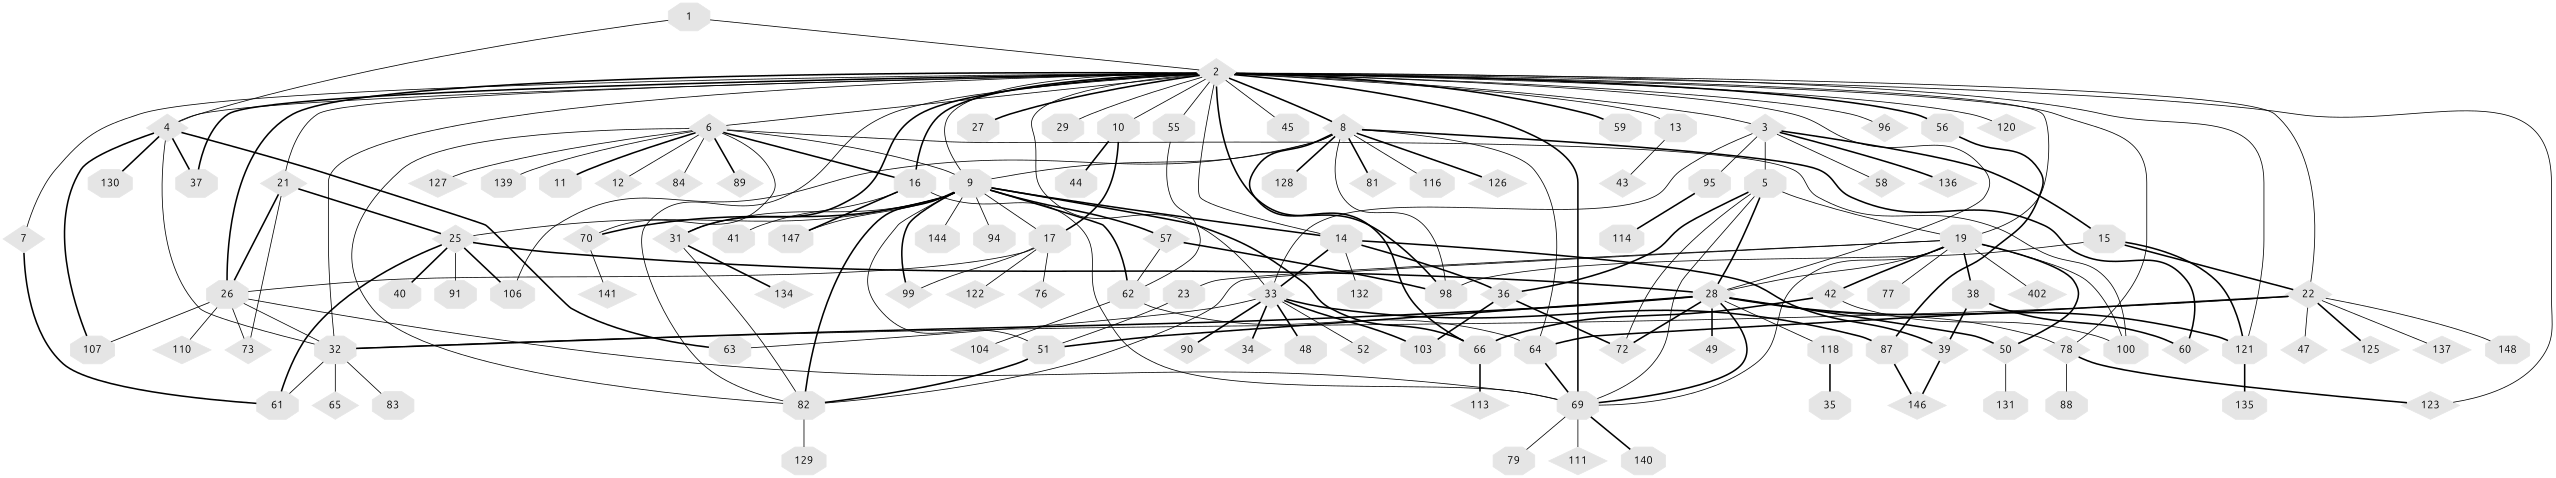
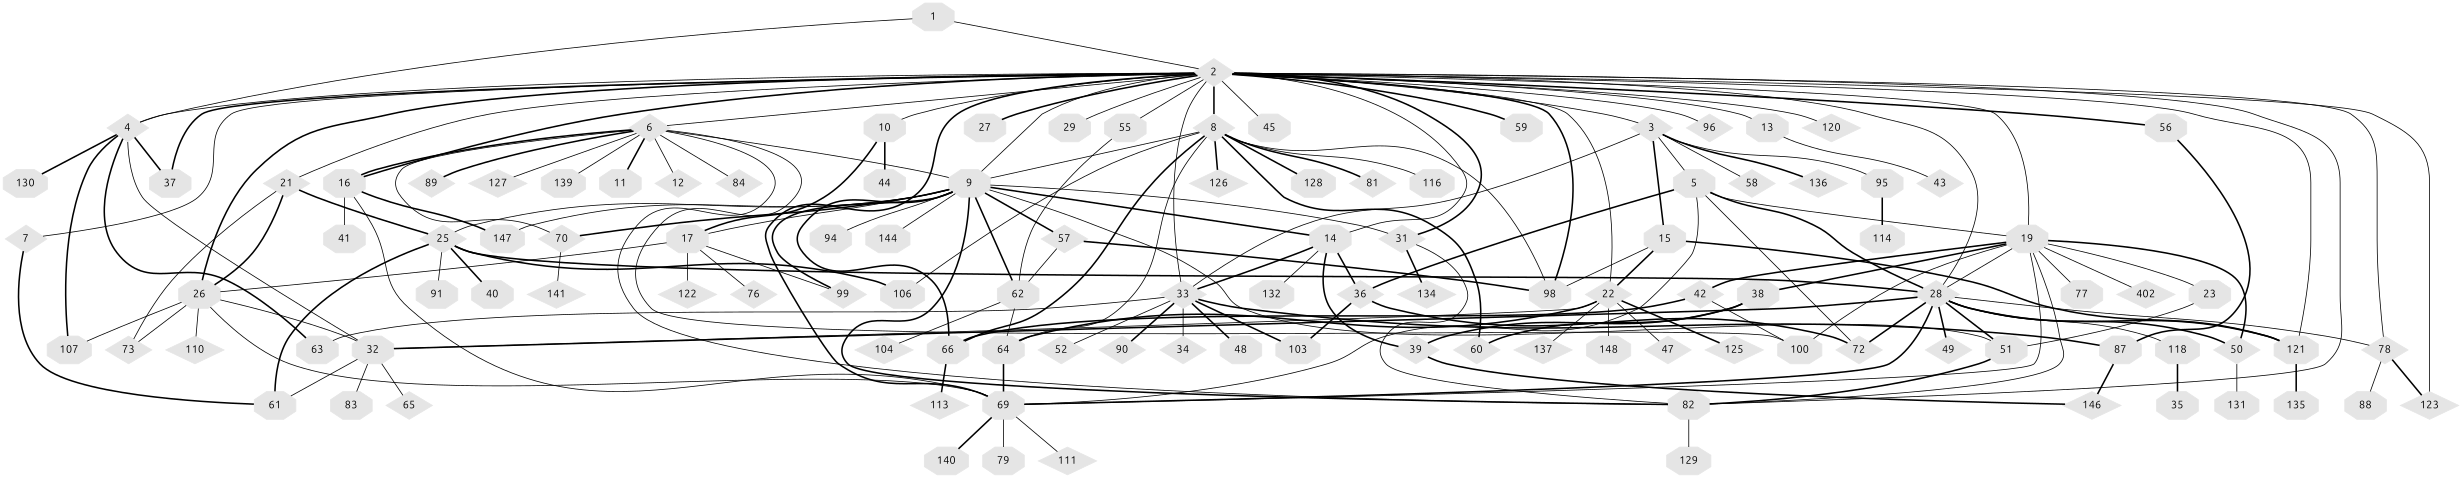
edge "2" -- "32": removed
edge "33" -- "34": style bold -> solid
